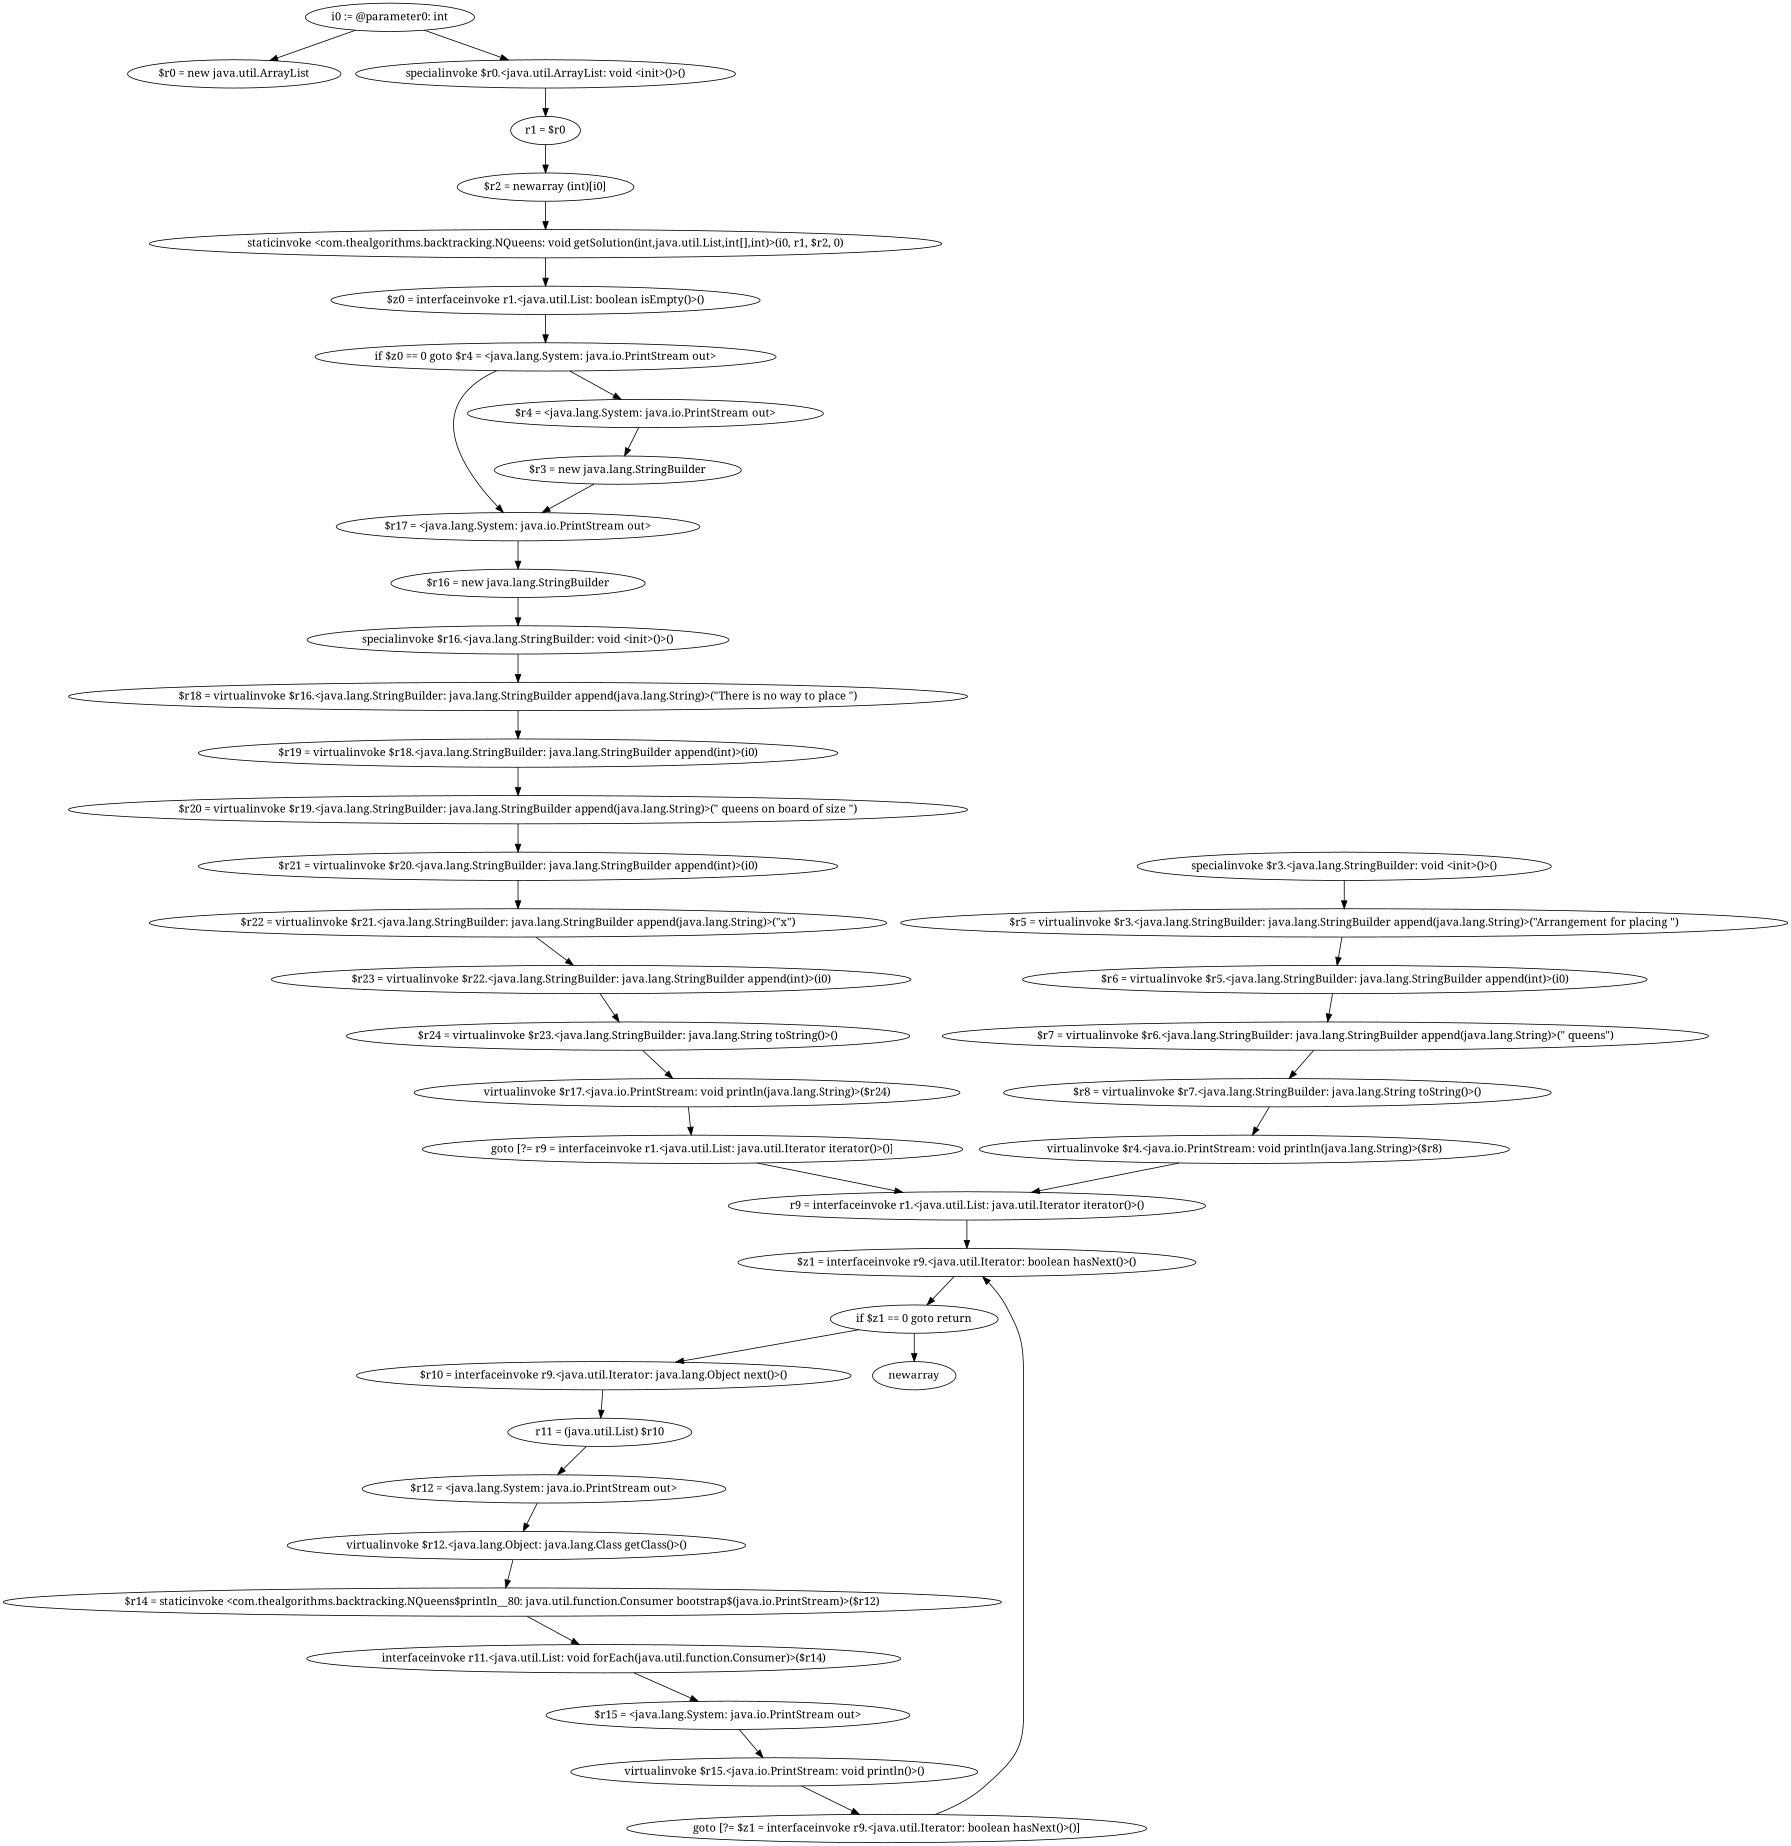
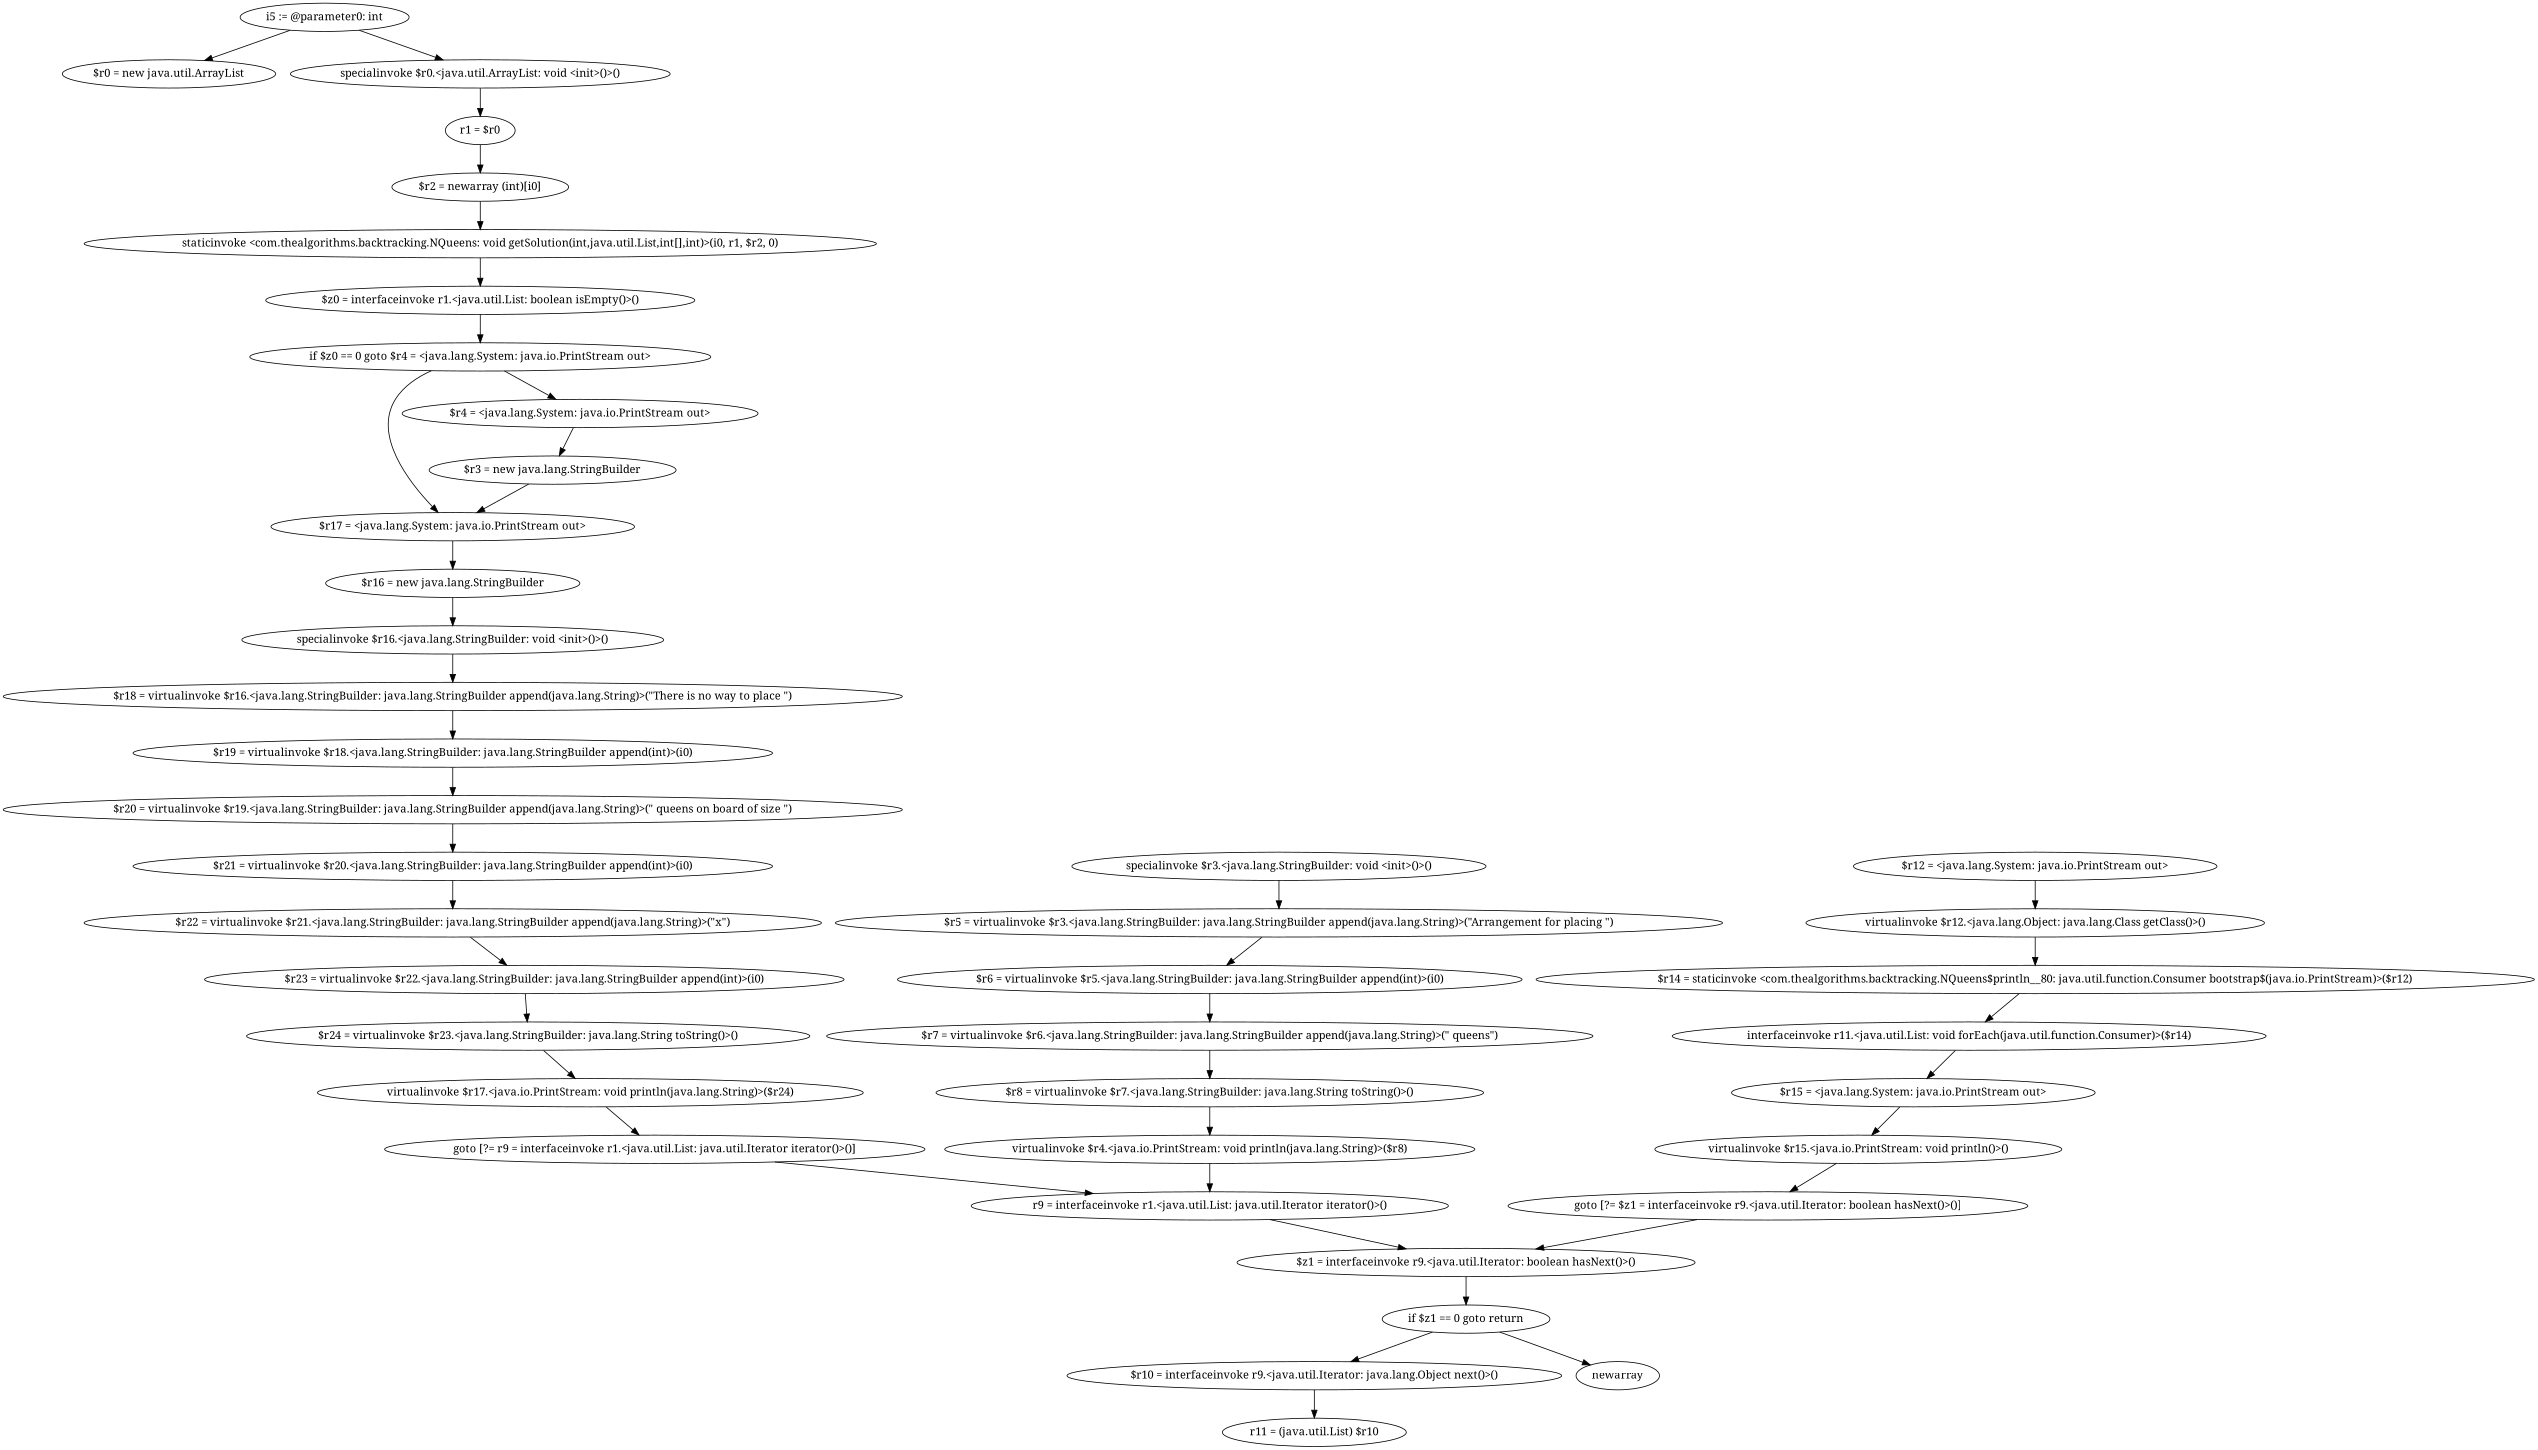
node "i0 := @parameter0: int": label "i0 := @parameter0: int" -> "i5 := @parameter0: int"
edge "r11 = (java.util.List) $r10" -> "$r12 = <java.lang.System: java.io.PrintStream out>": removed
